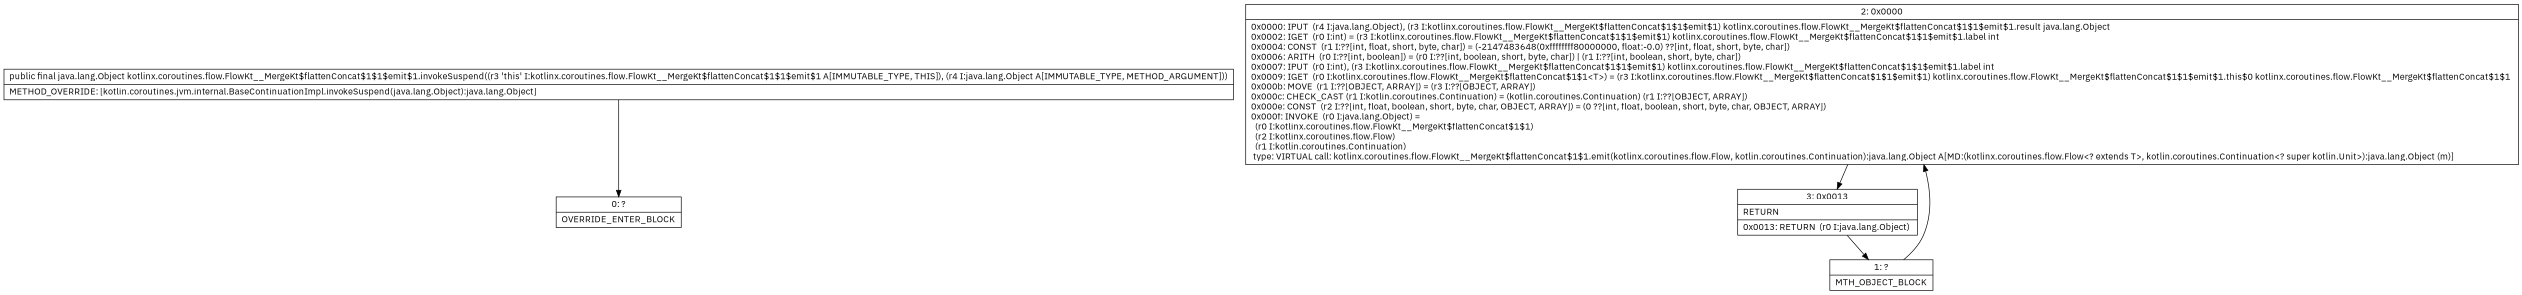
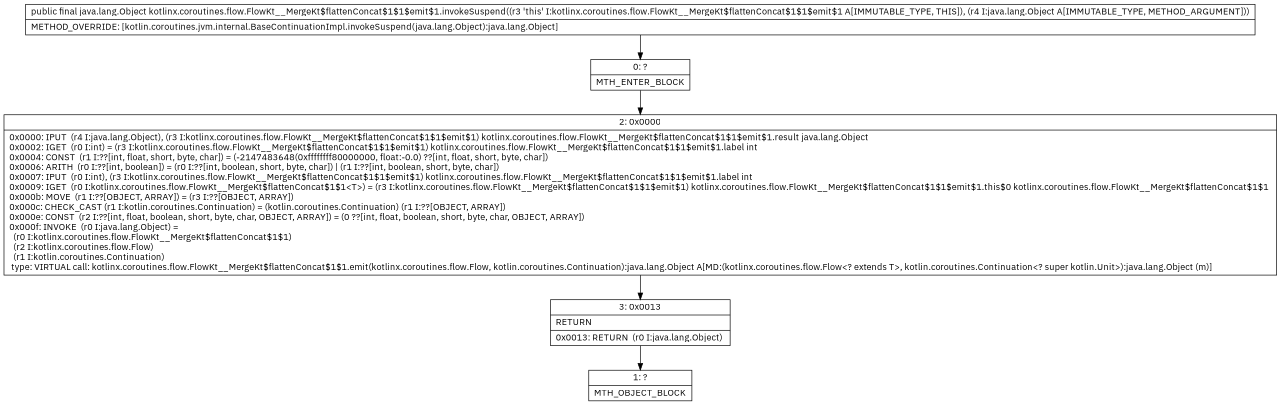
edge "1: ?" -> "2: 0x0000": now "0: ?" -> "2: 0x0000"
node "0: ?": text "OVERRIDE_ENTER_BLOCK" -> "MTH_ENTER_BLOCK"
